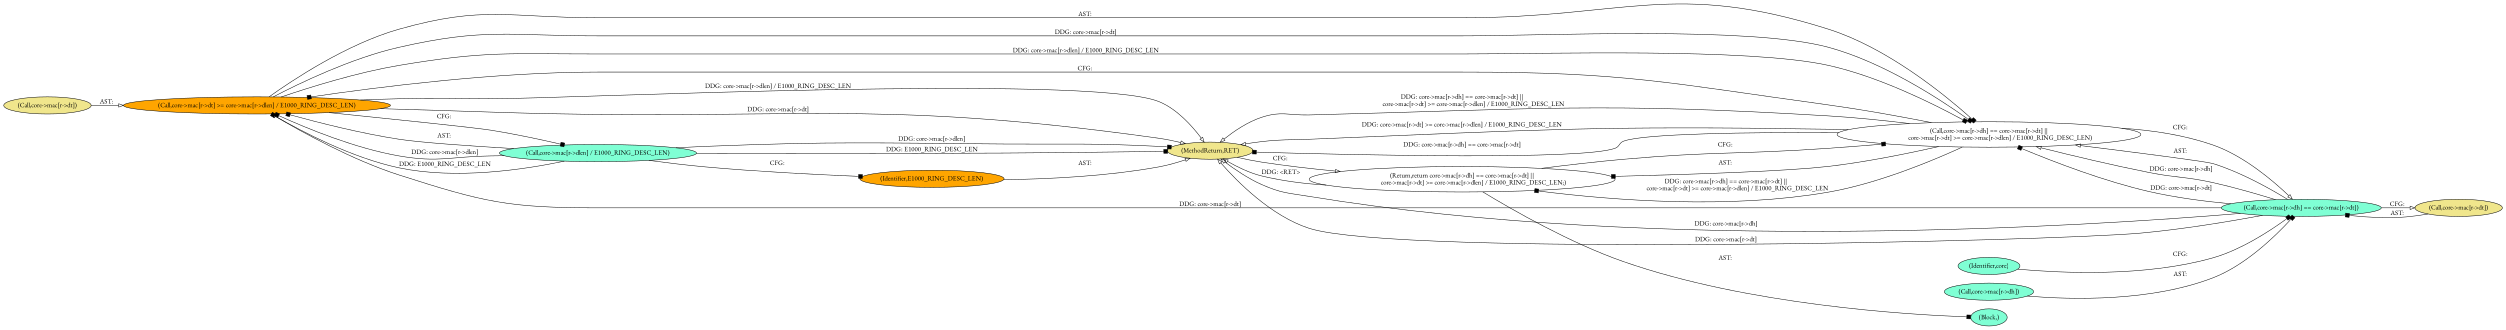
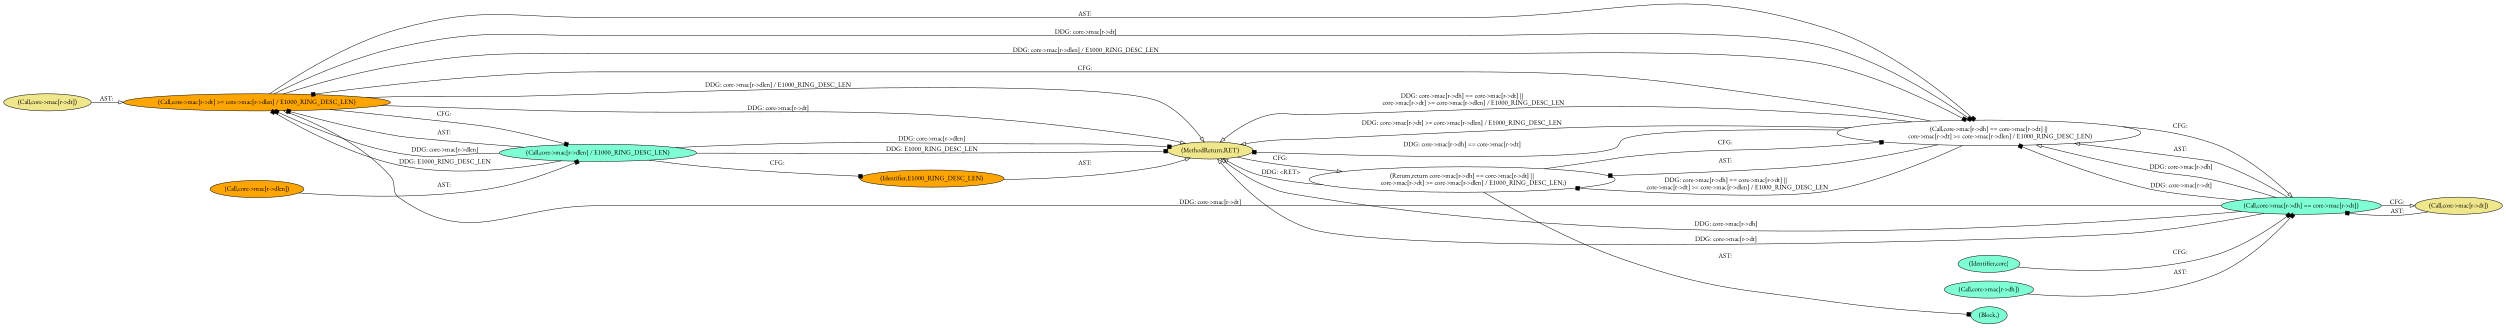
node "(Call,core->mac[r->dlen])": added
